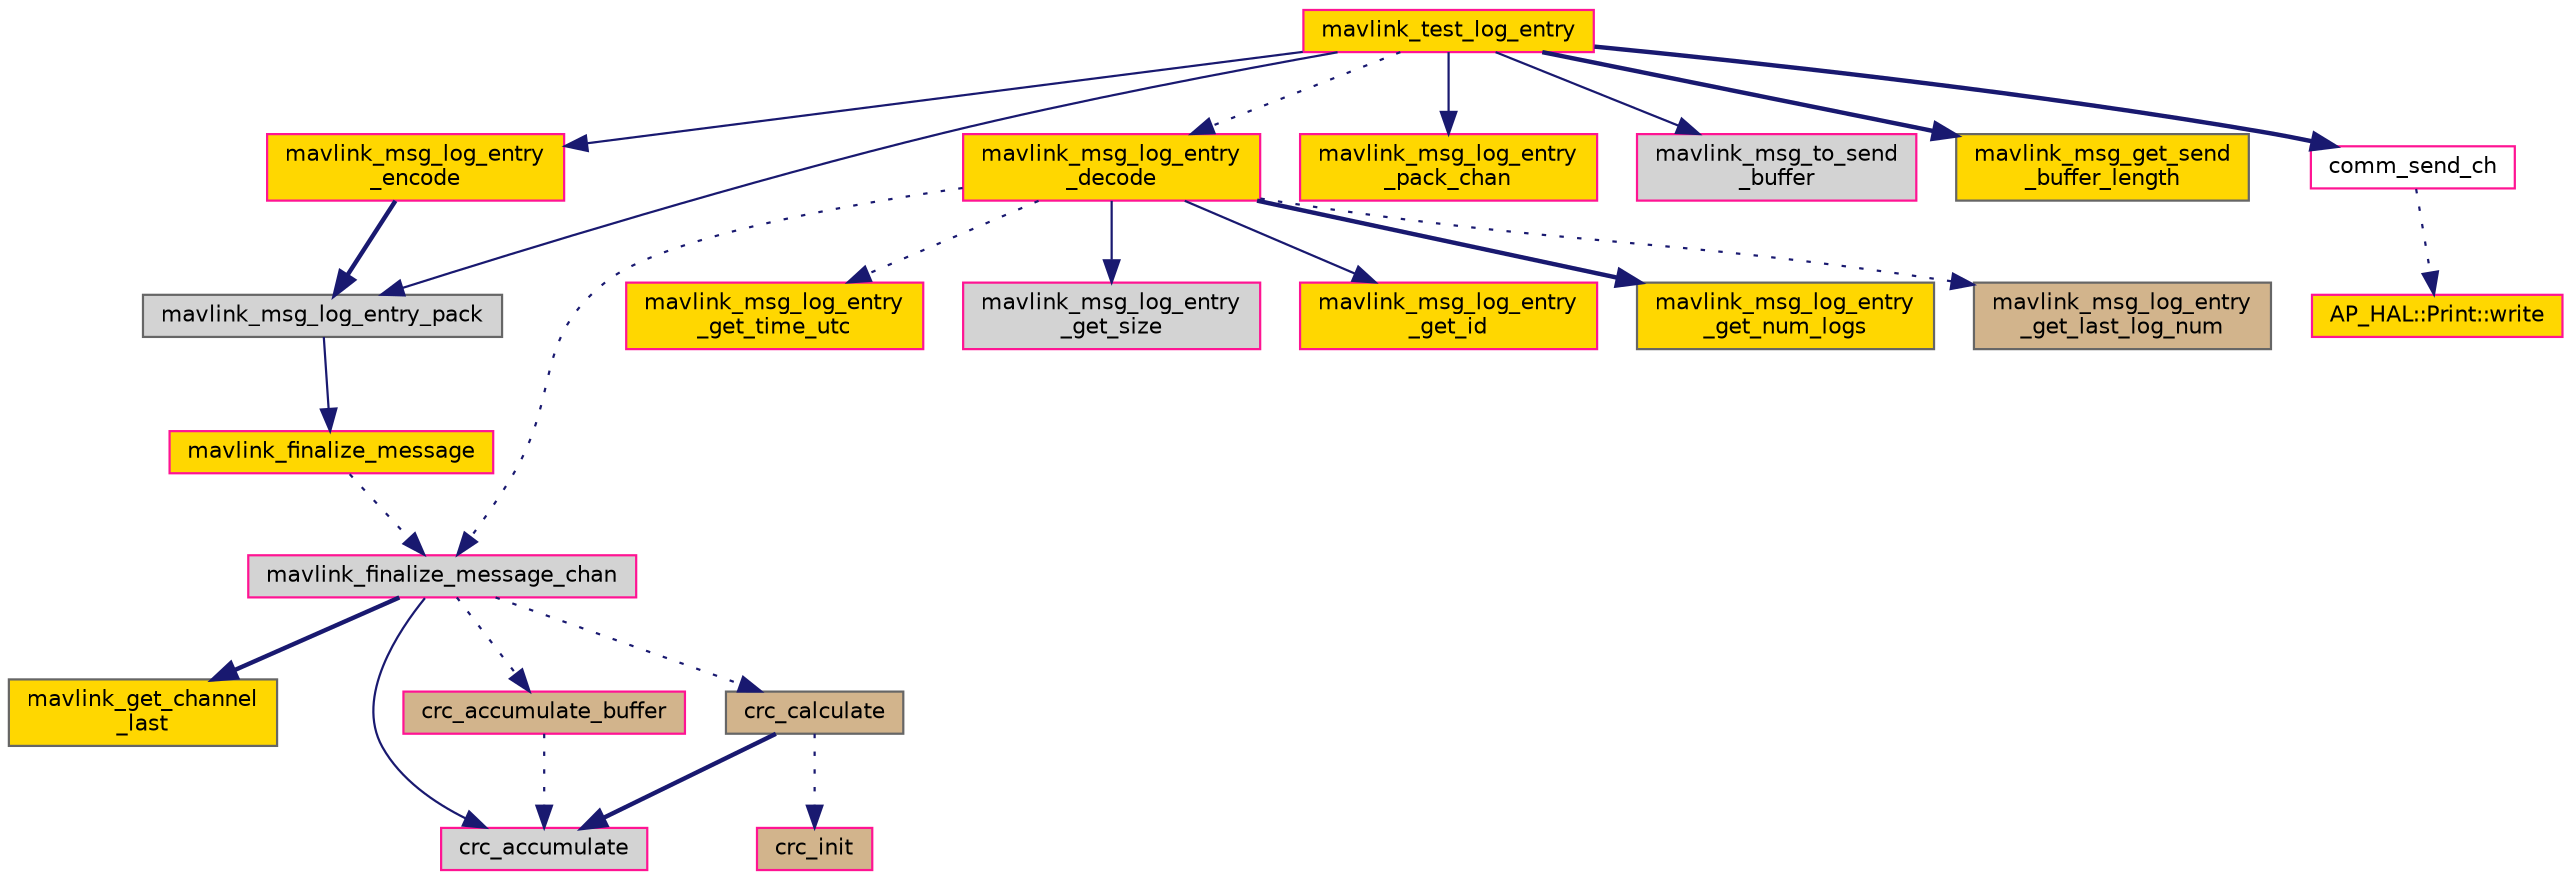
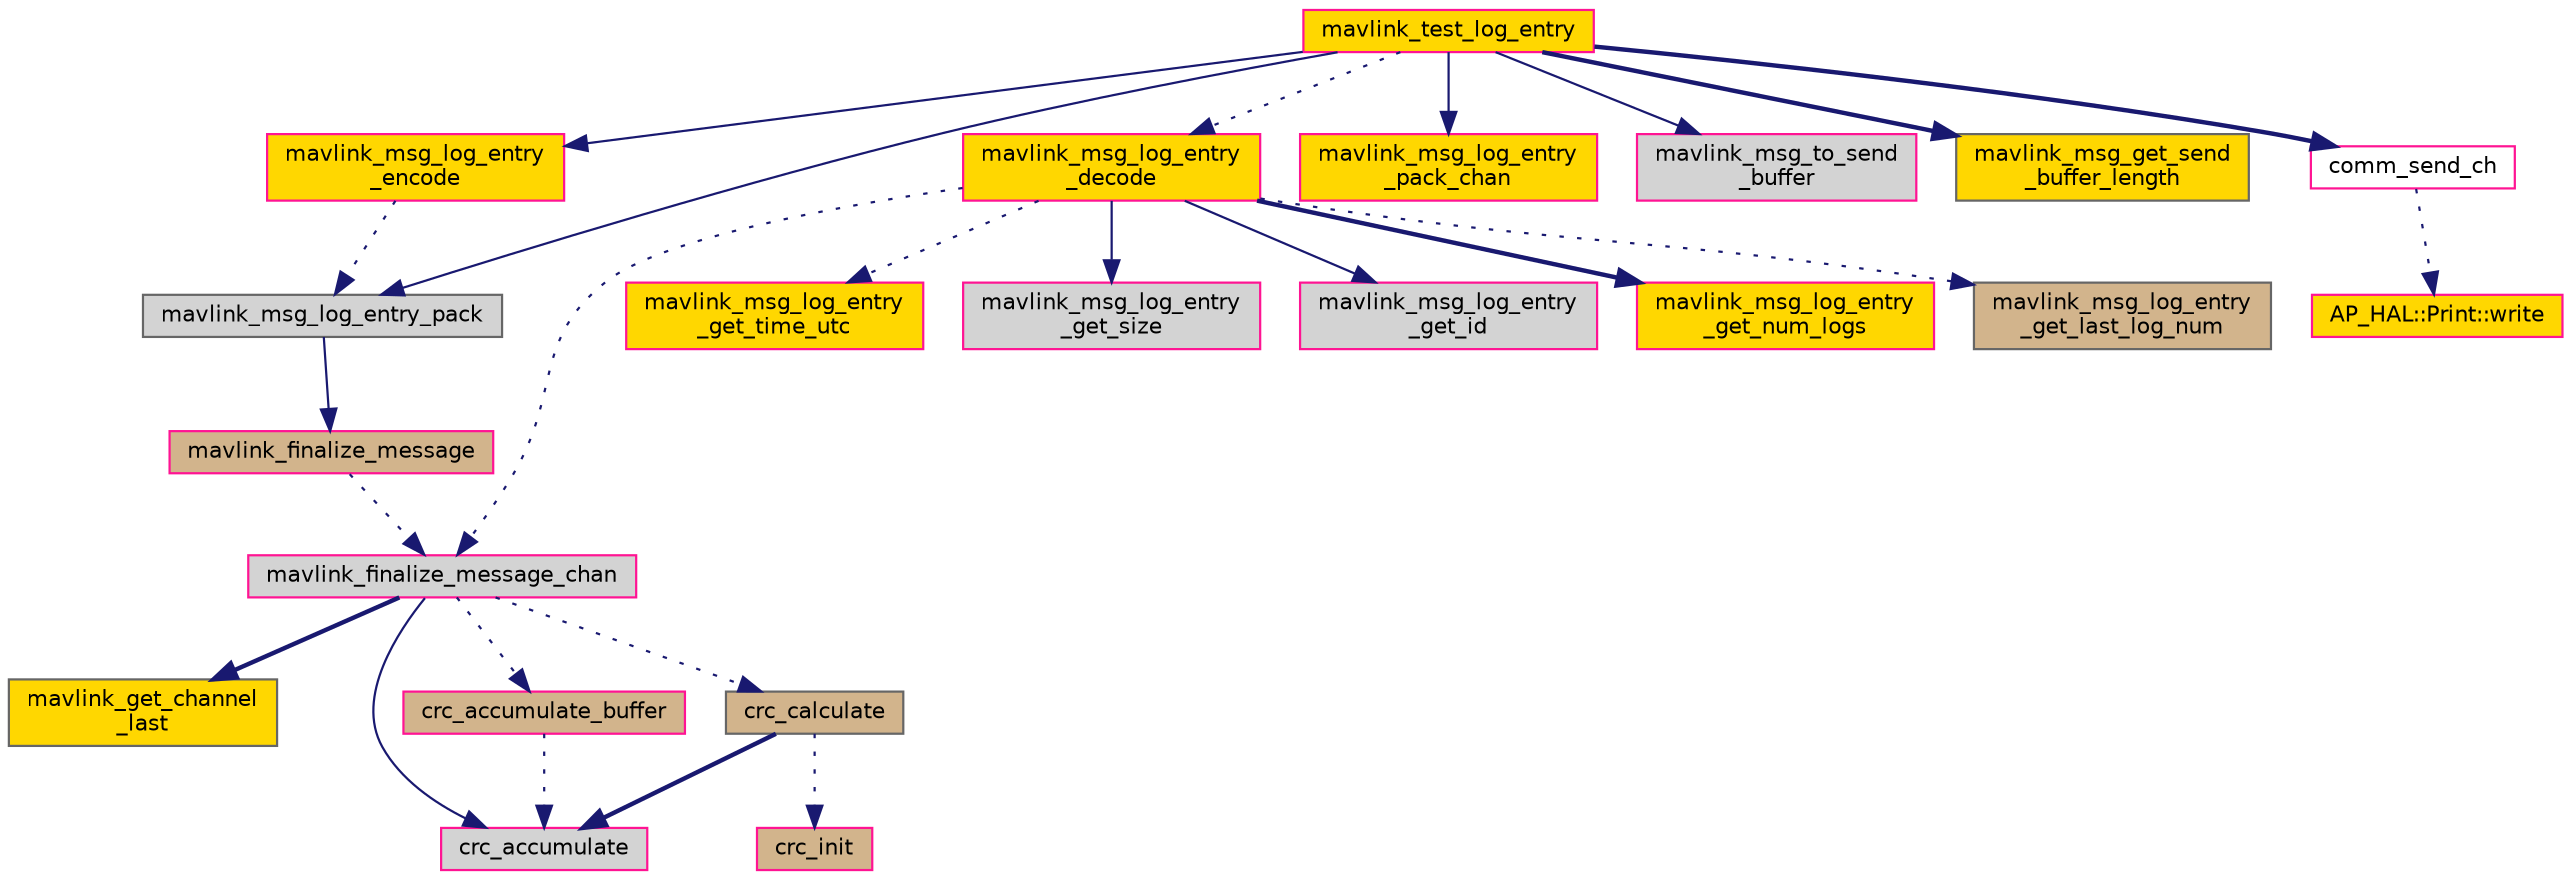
edge "mavlink_msg_log_entry _encode" -> "mavlink_msg_log_entry_pack": style bold -> dotted
node "mavlink_msg_log_entry _get_id": fillcolor gold -> lightgrey
node "mavlink_msg_log_entry _get_num_logs": color gray40 -> deeppink
node "mavlink_finalize_message": fillcolor gold -> tan
